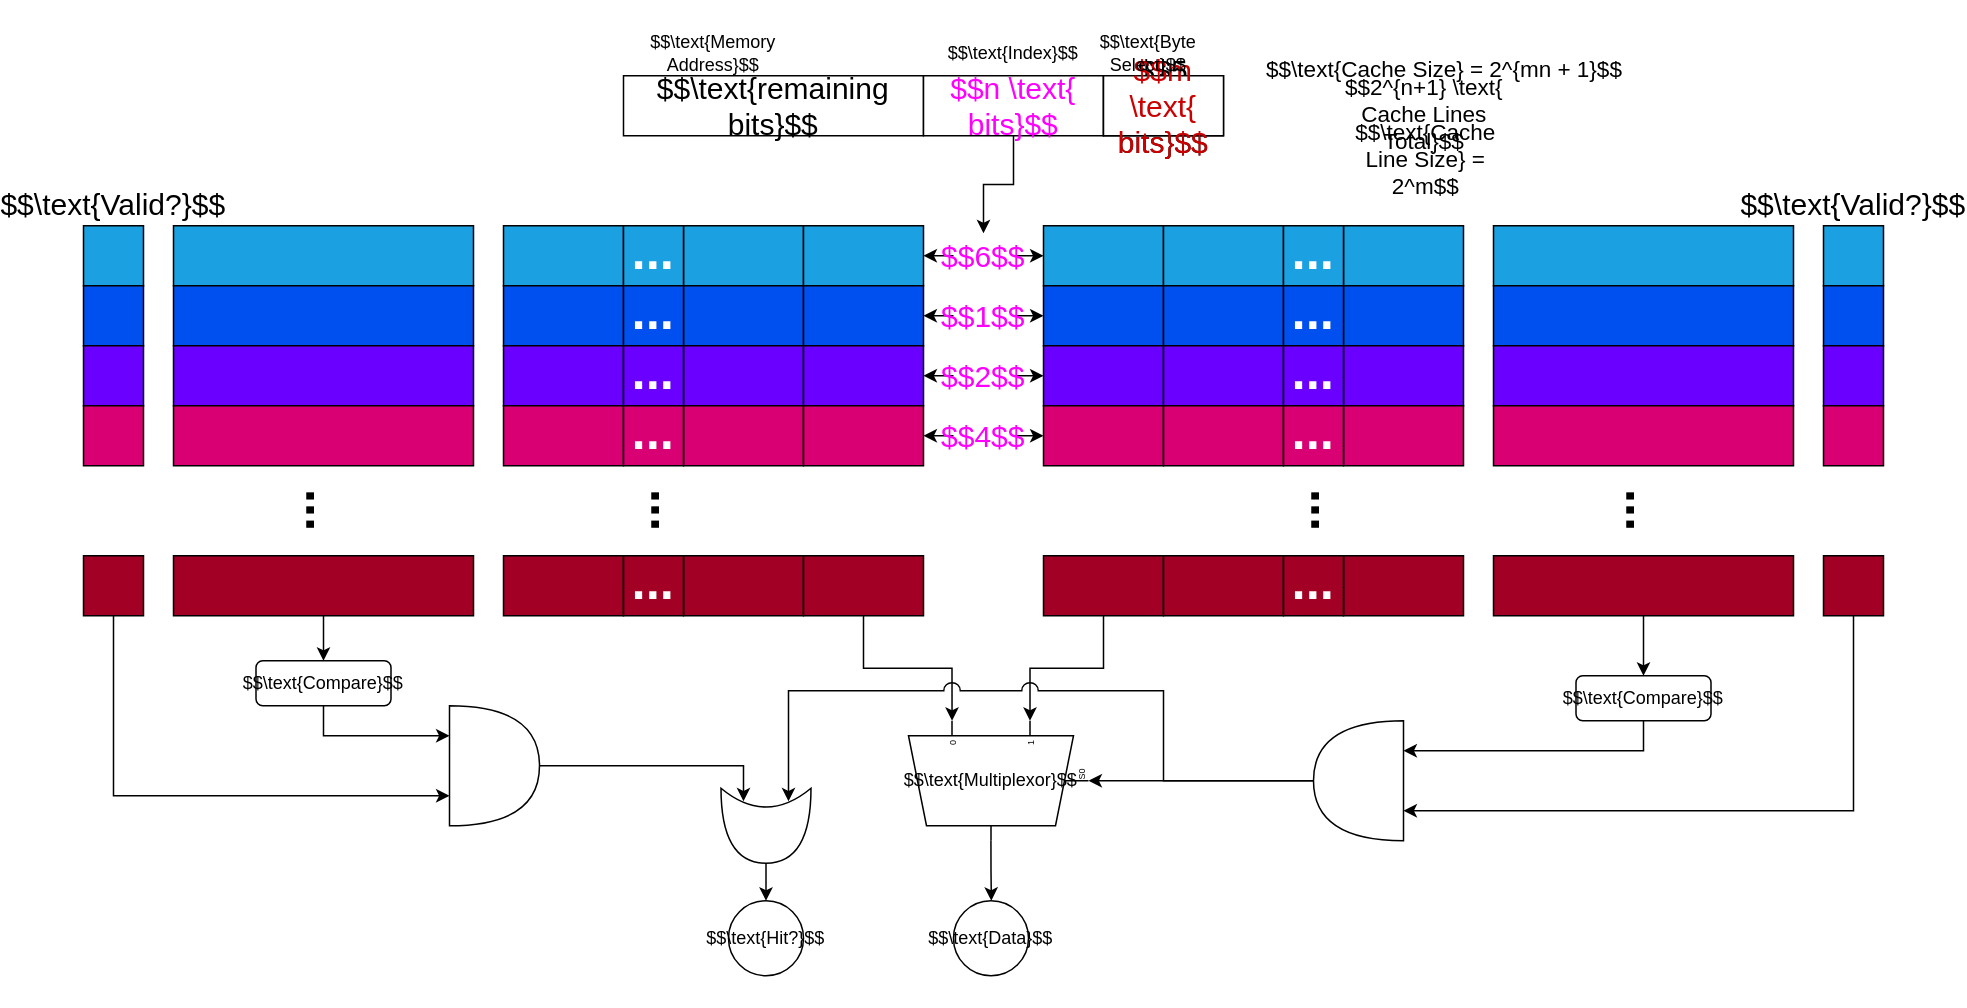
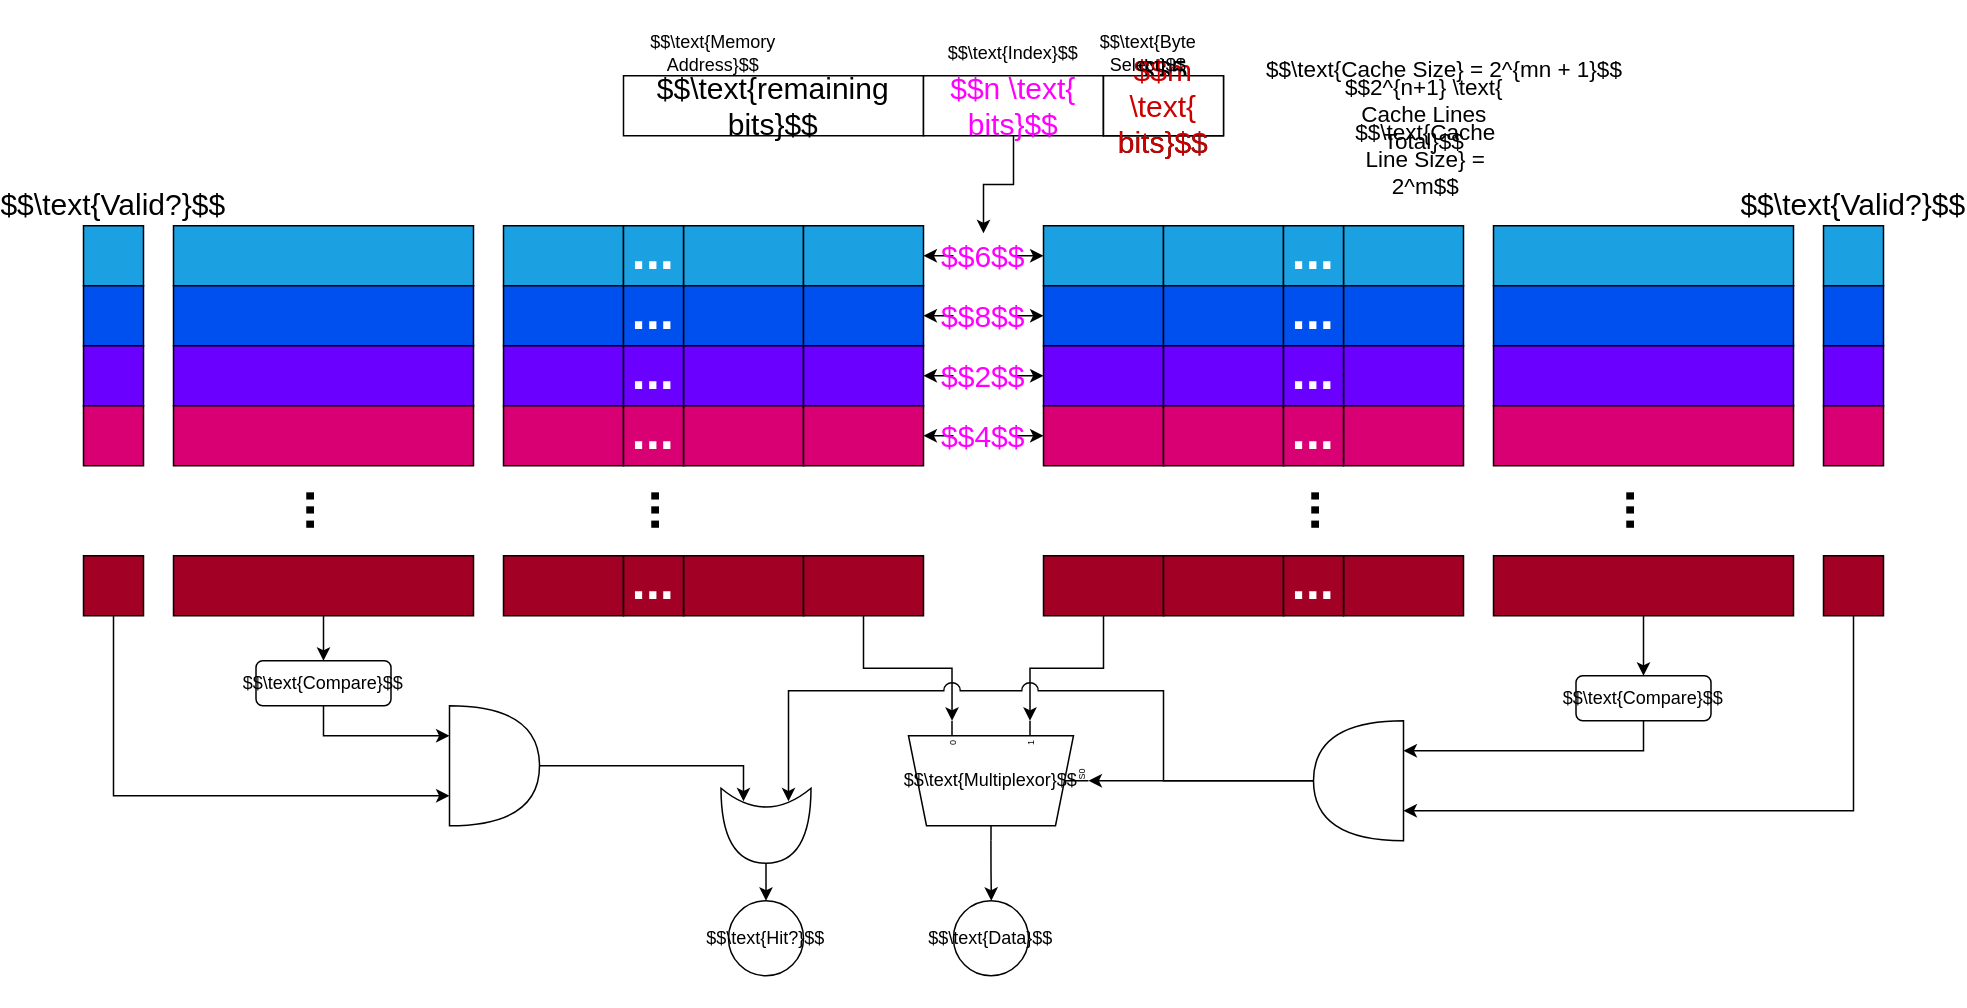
node "$$1$$": label "$$1$$" -> "$$8$$"
